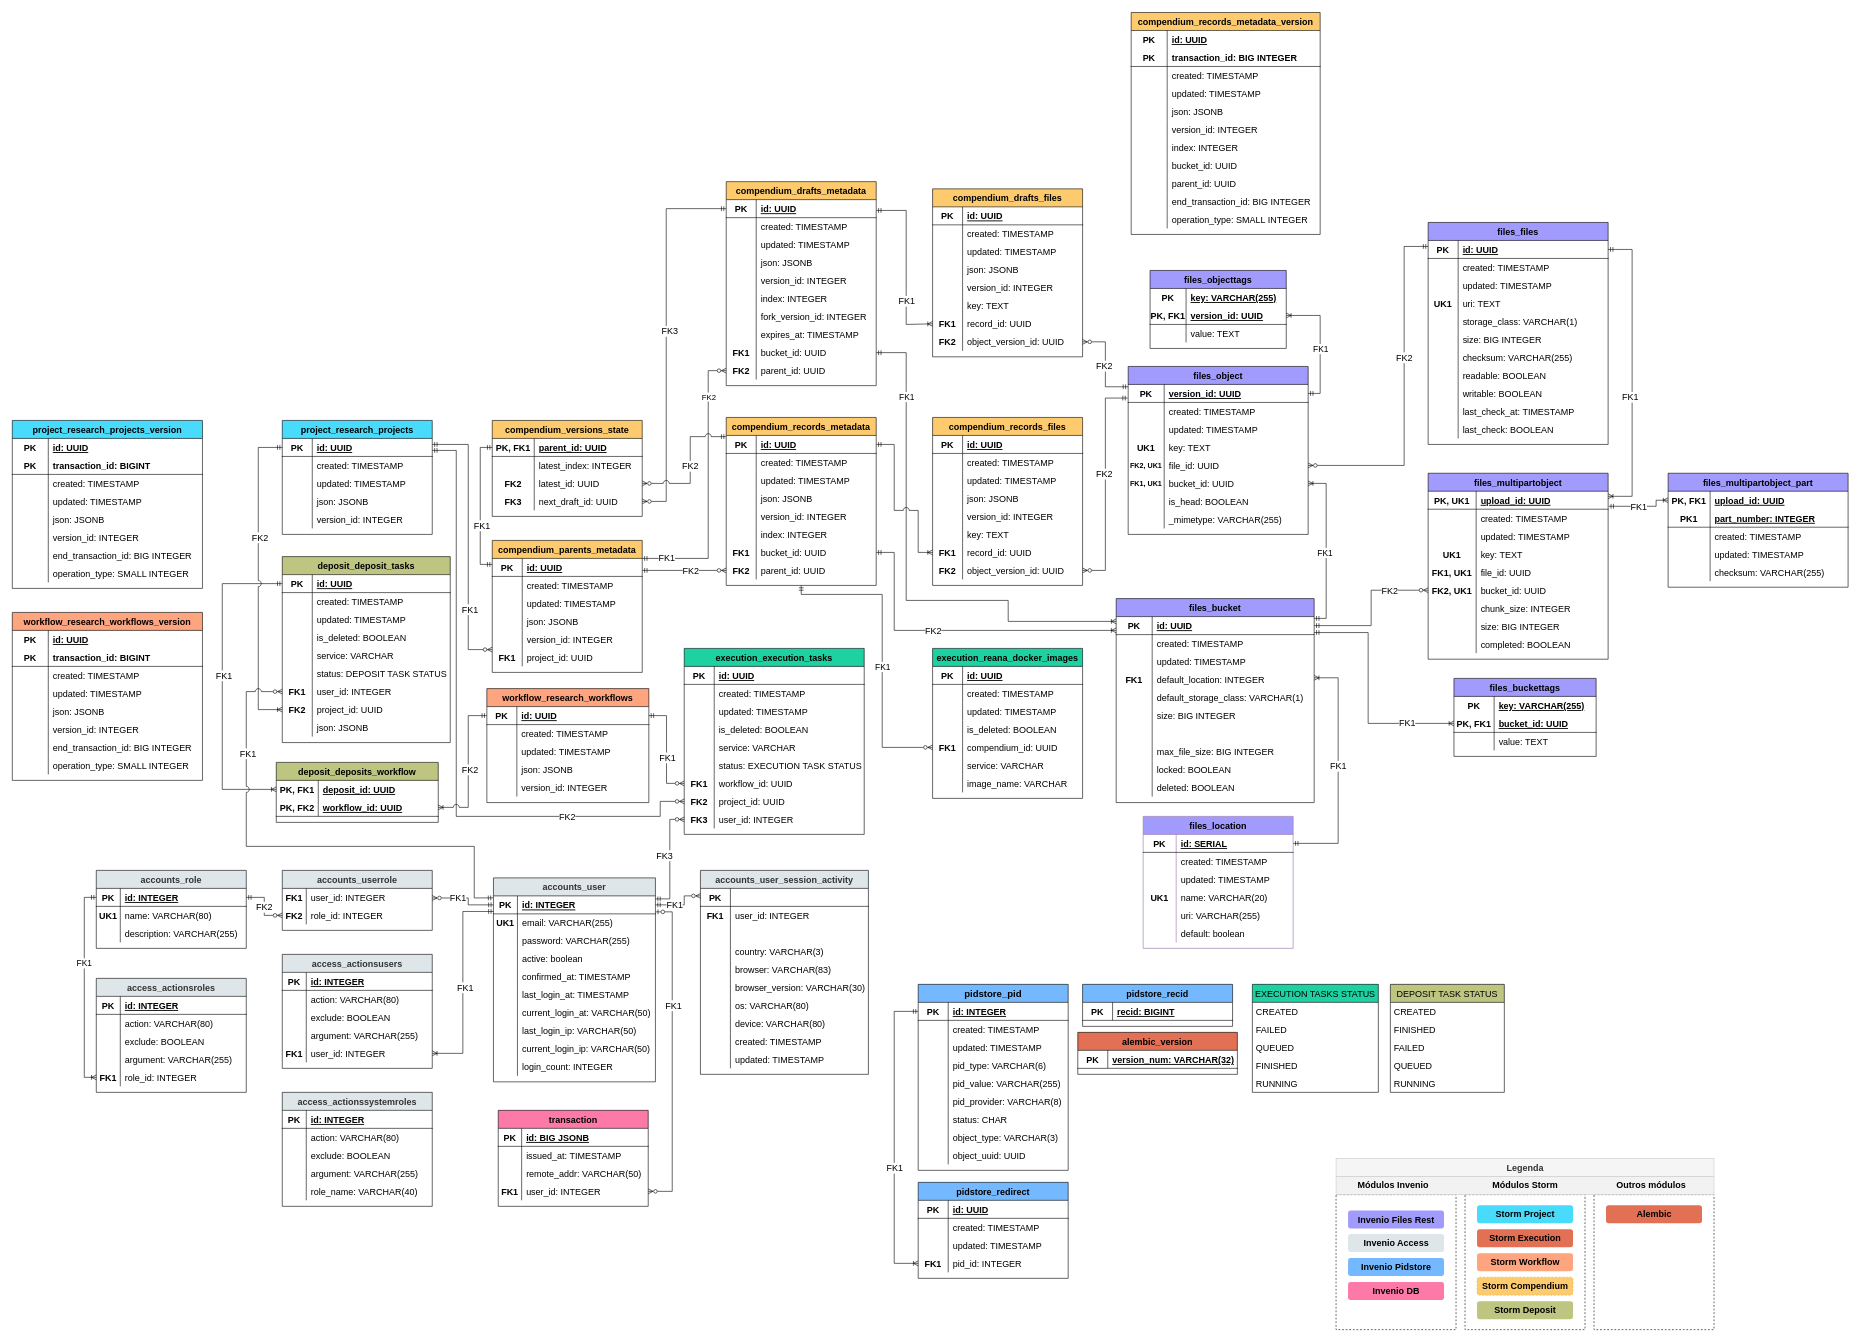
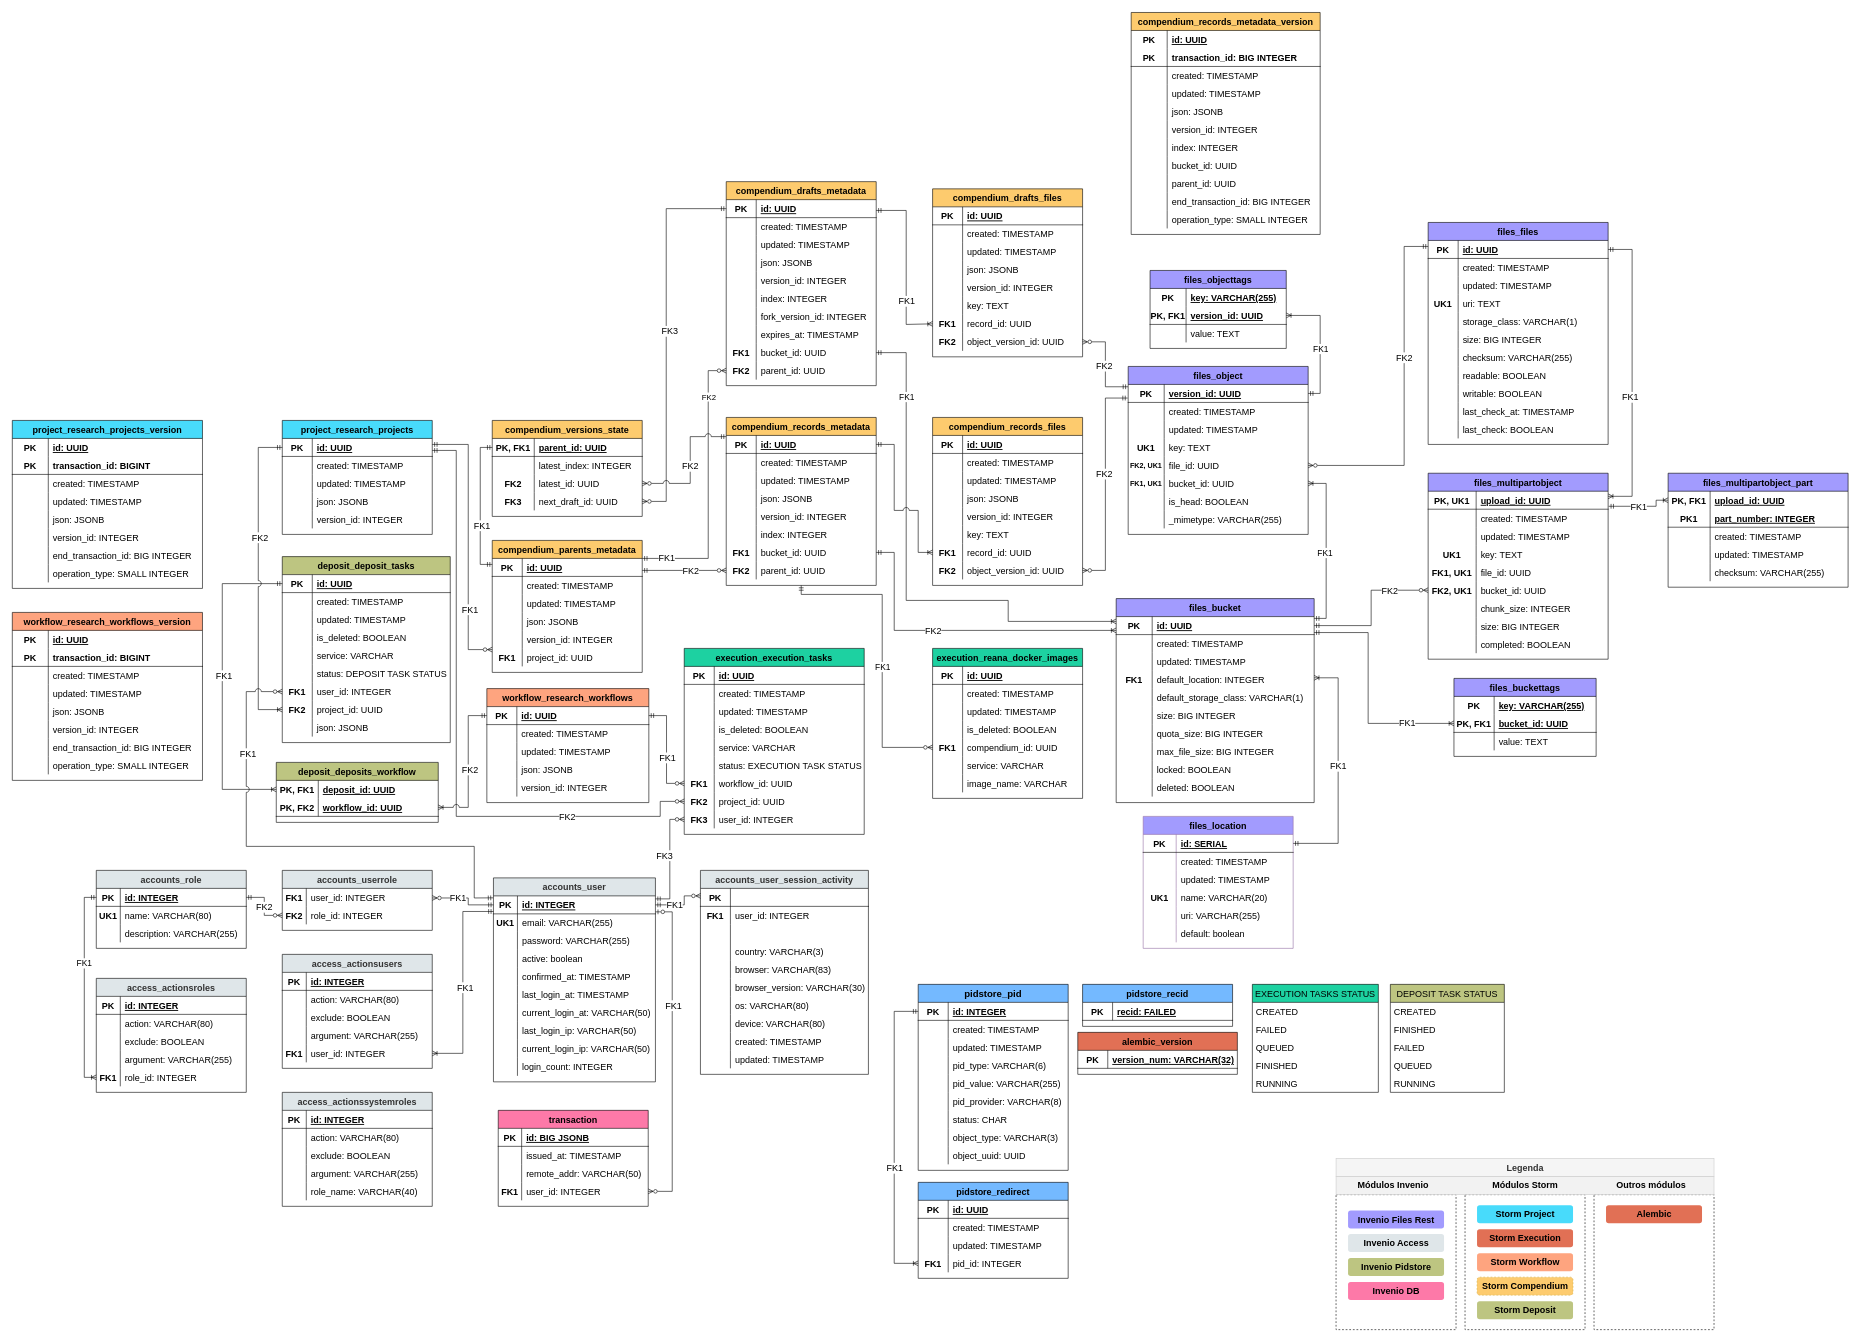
node "quota_size: BIG INTEGER": added
node "recid: BIGINT": label "recid: BIGINT" -> "recid: FAILED"
node "Invenio Pidstore": fillcolor #74b9ff -> #bdc581
